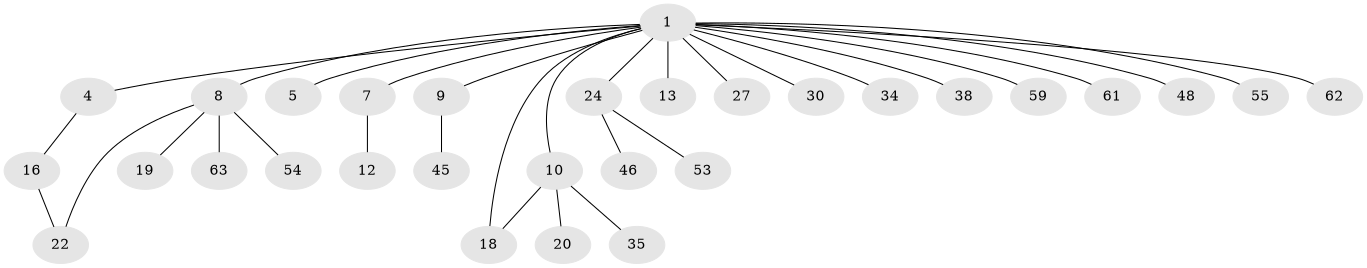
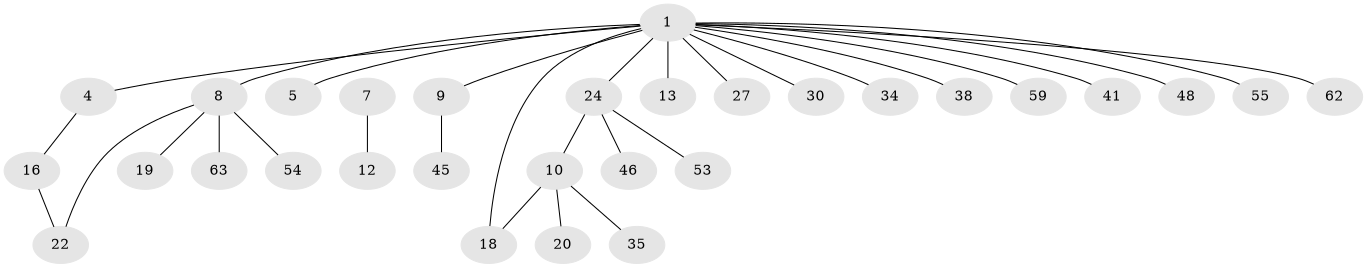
edge "1" -- "7": removed
edge "1" -- "10": now "24" -- "10"
node "61": label "61" -> "41"
